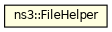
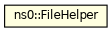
node "ns3::FileHelper": label "ns3::FileHelper" -> "ns0::FileHelper"
